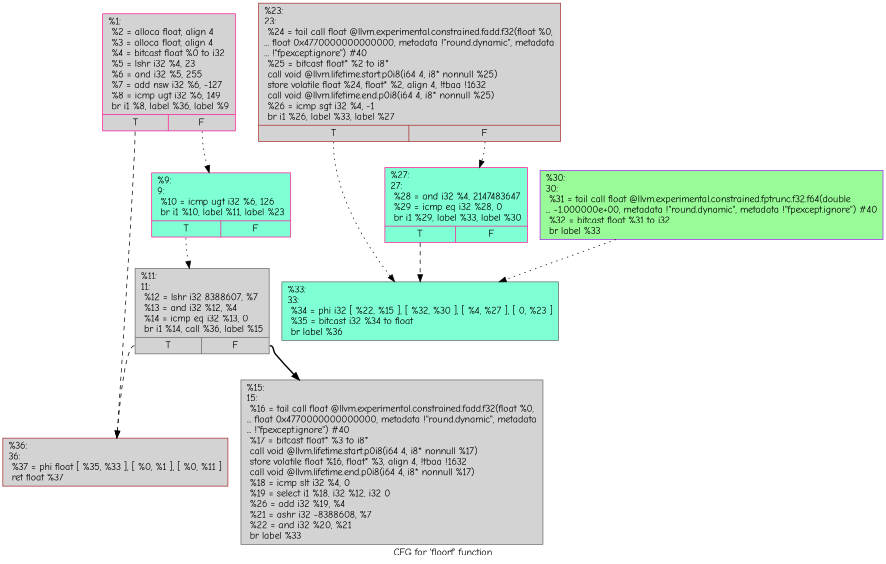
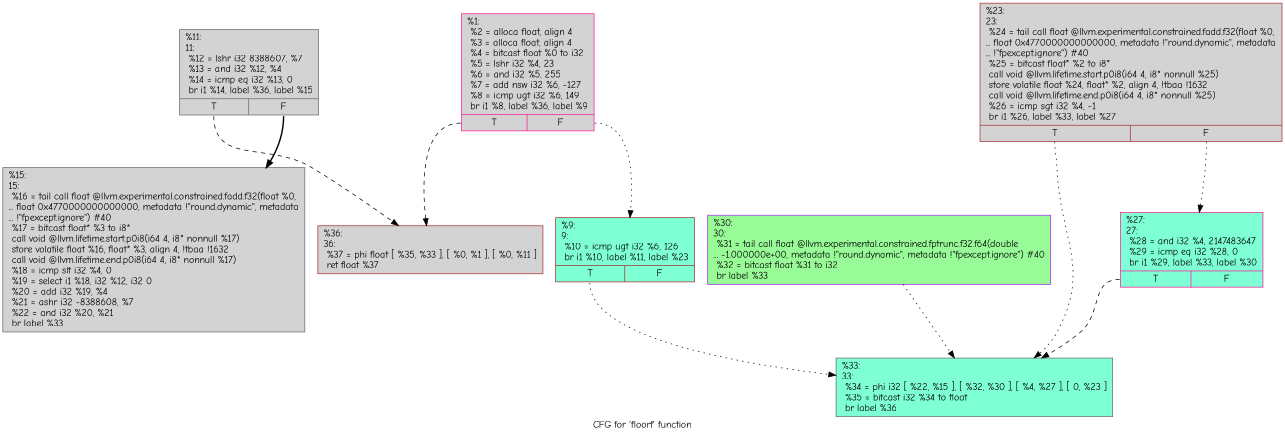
node "%9:": color deeppink -> brown
edge "%9:" -> "%11:": now "%9:" -> "%33:"
node "%11:": text "br i1 %14, call %36, label %15" -> "br i1 %14, label %36, label %15"
node "%15:": text "%26 = add i32 %19, %4" -> "%20 = add i32 %19, %4"
